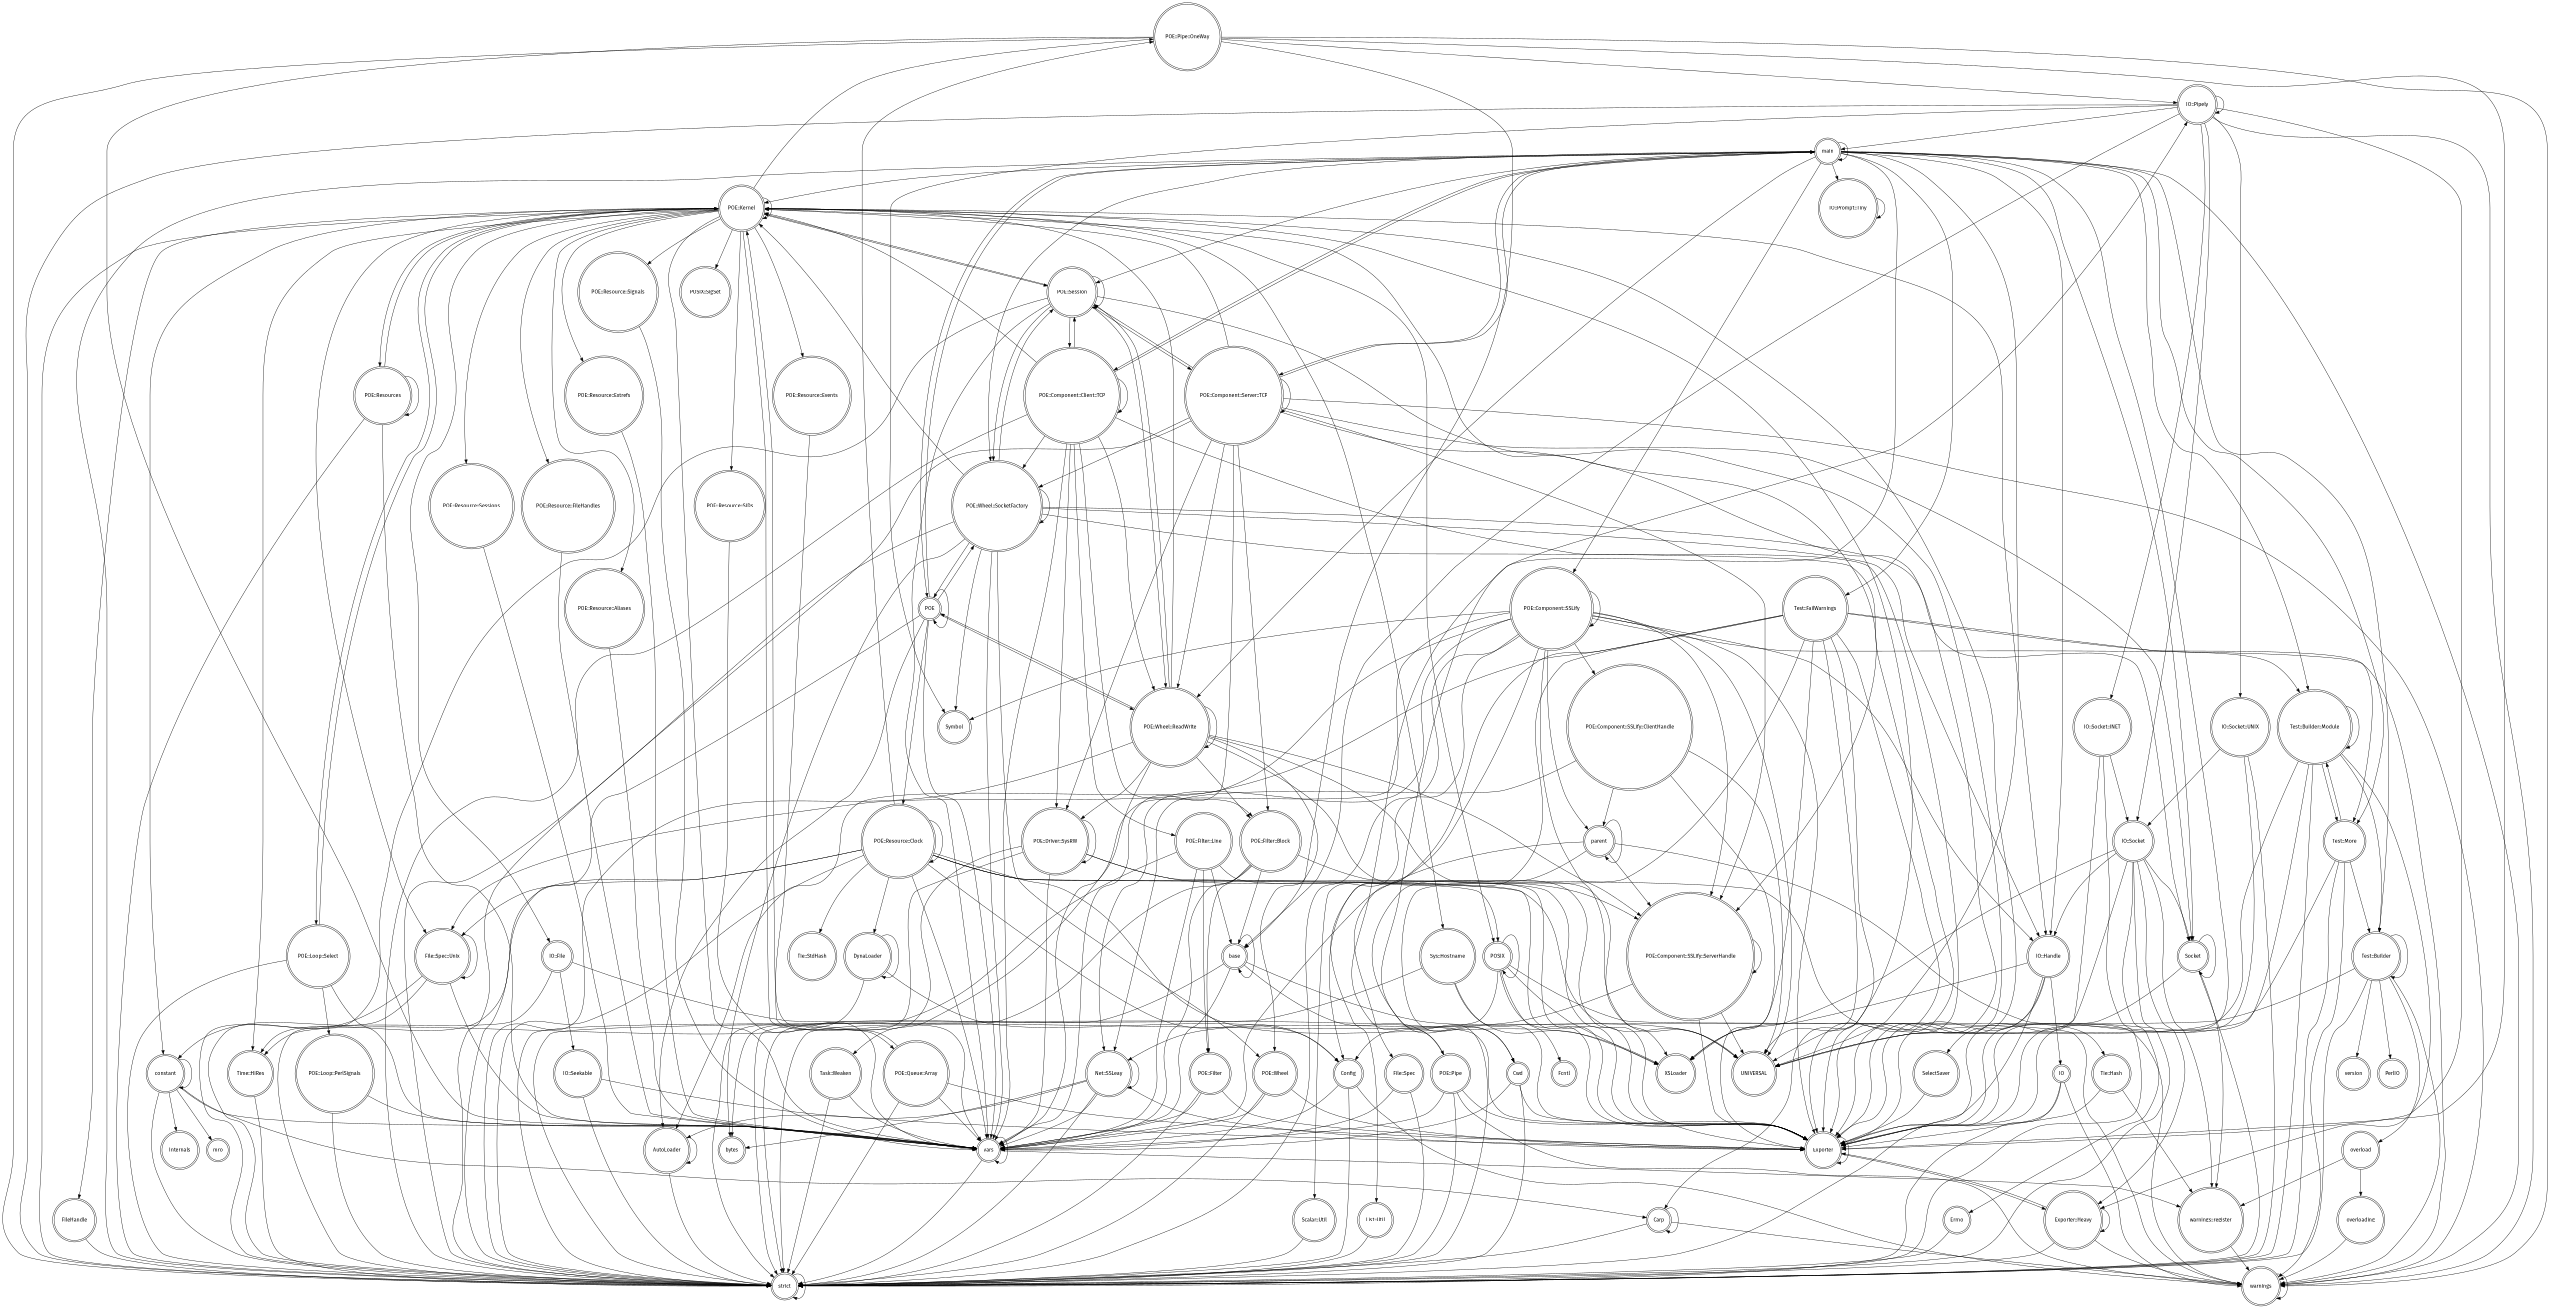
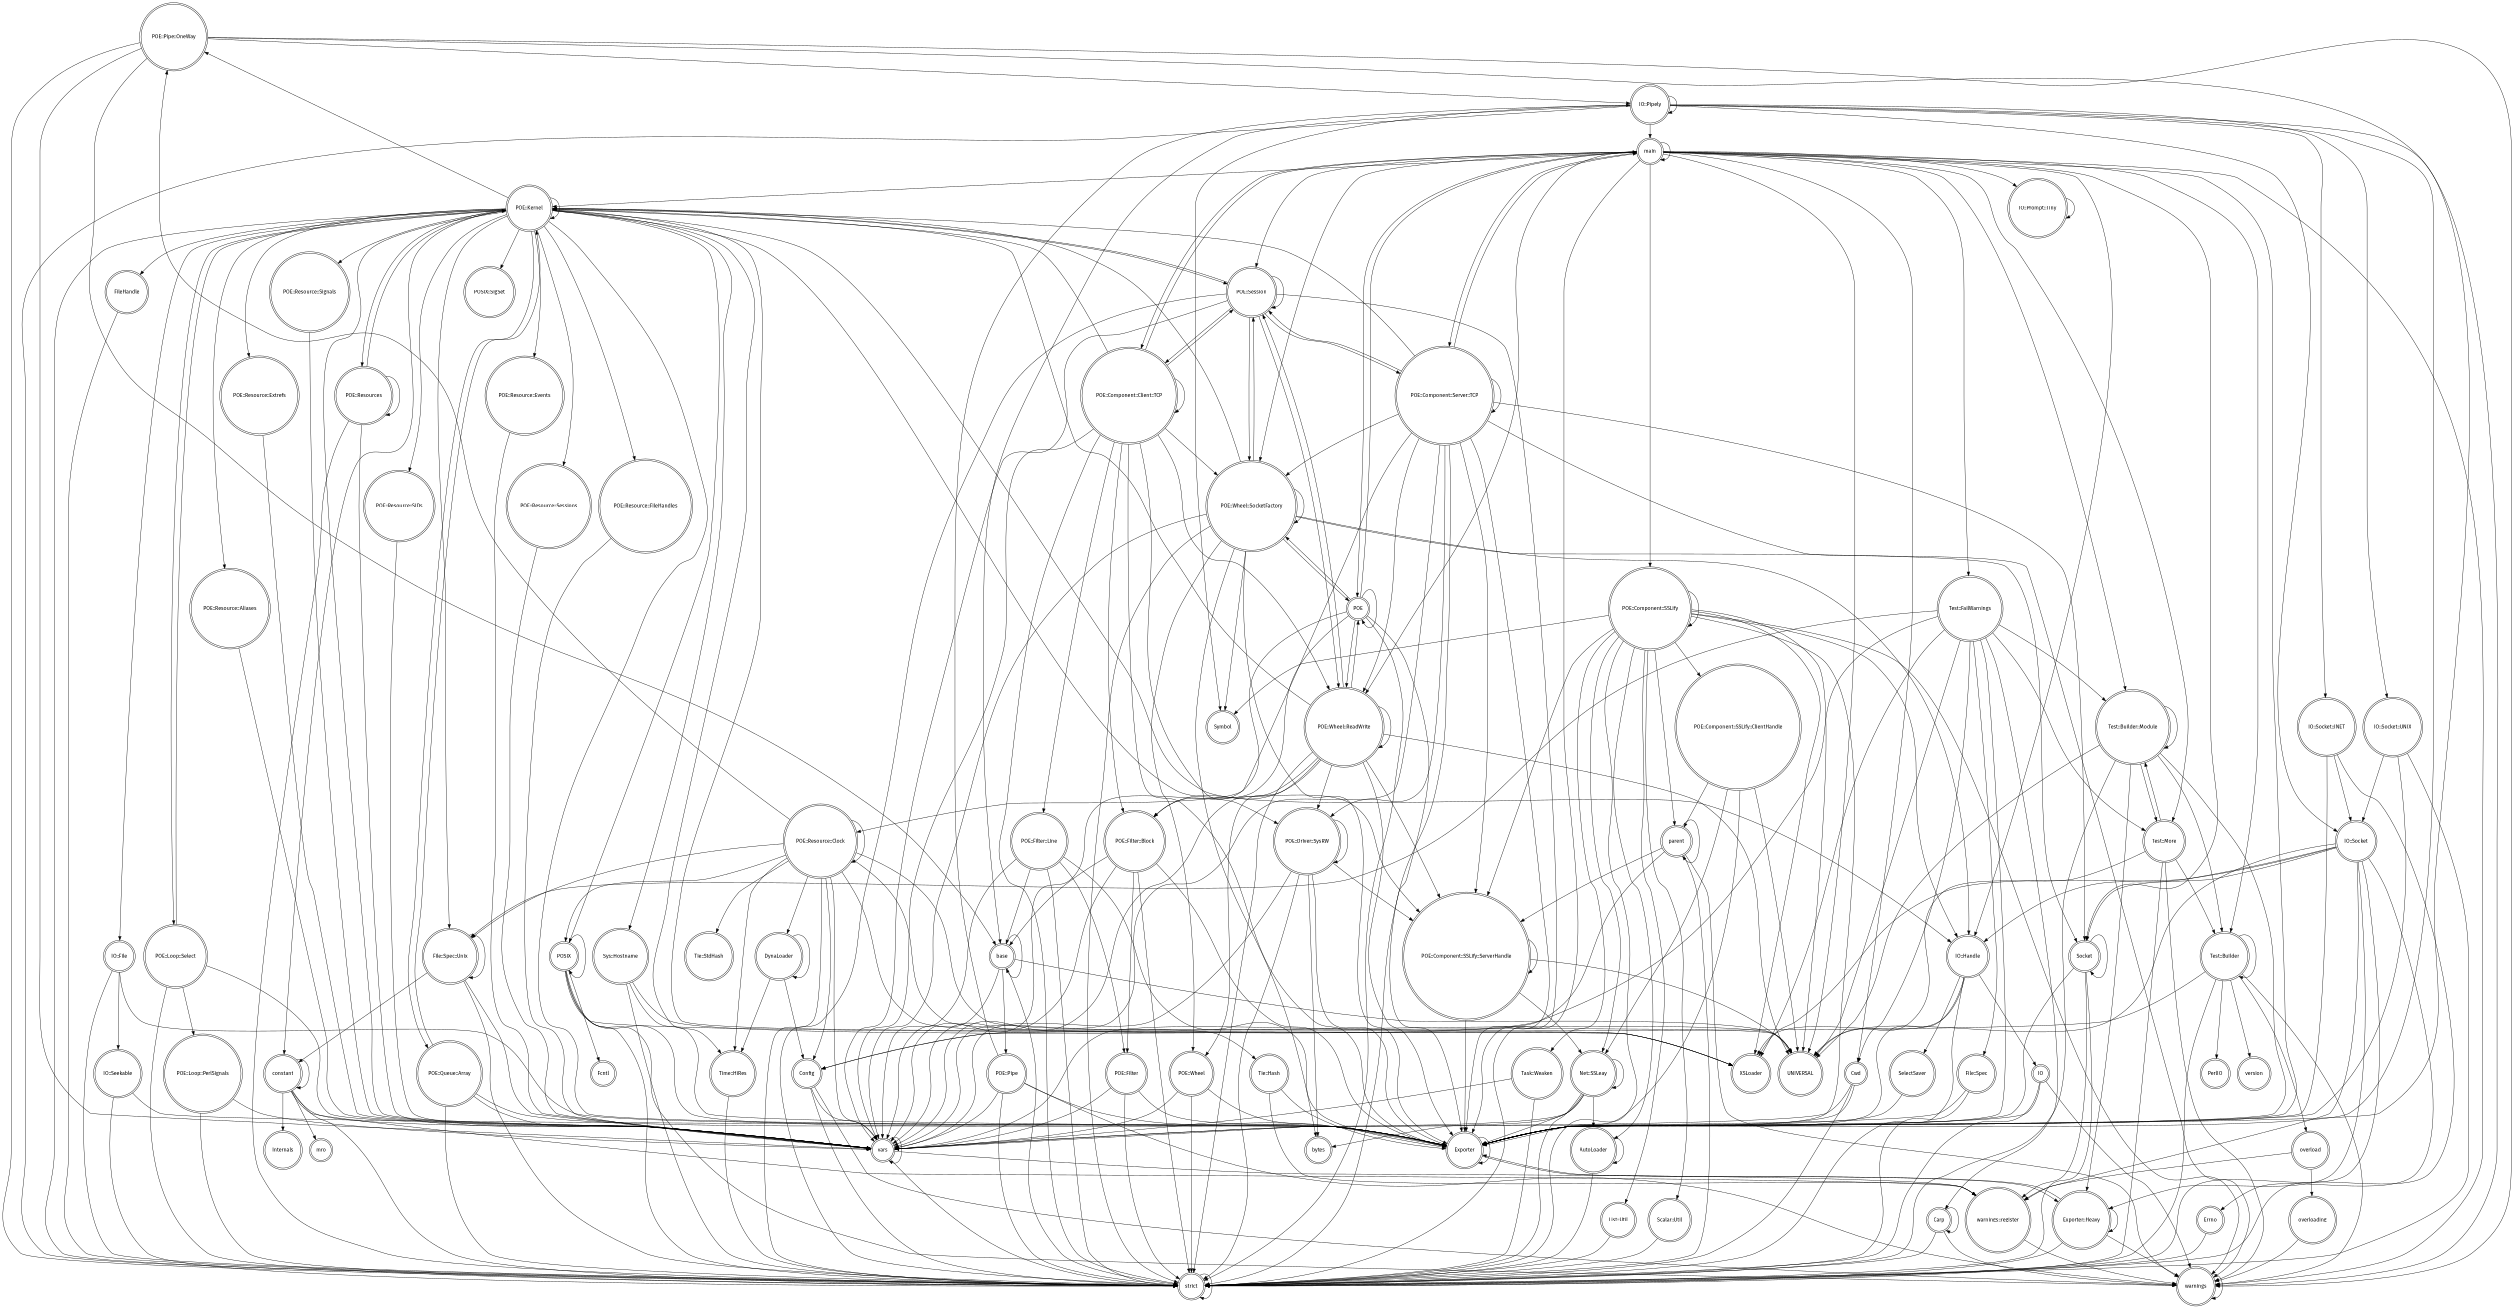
edge "POE" -> "AutoLoader": now "POE" -> "Exporter"
edge "constant" -> "Carp": now "constant" -> "warnings::register"
